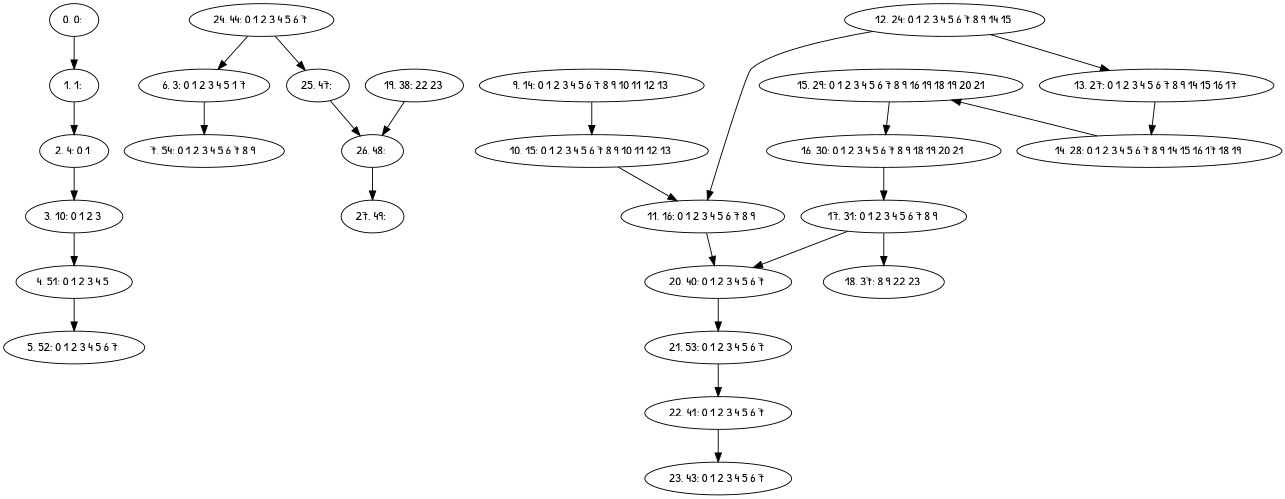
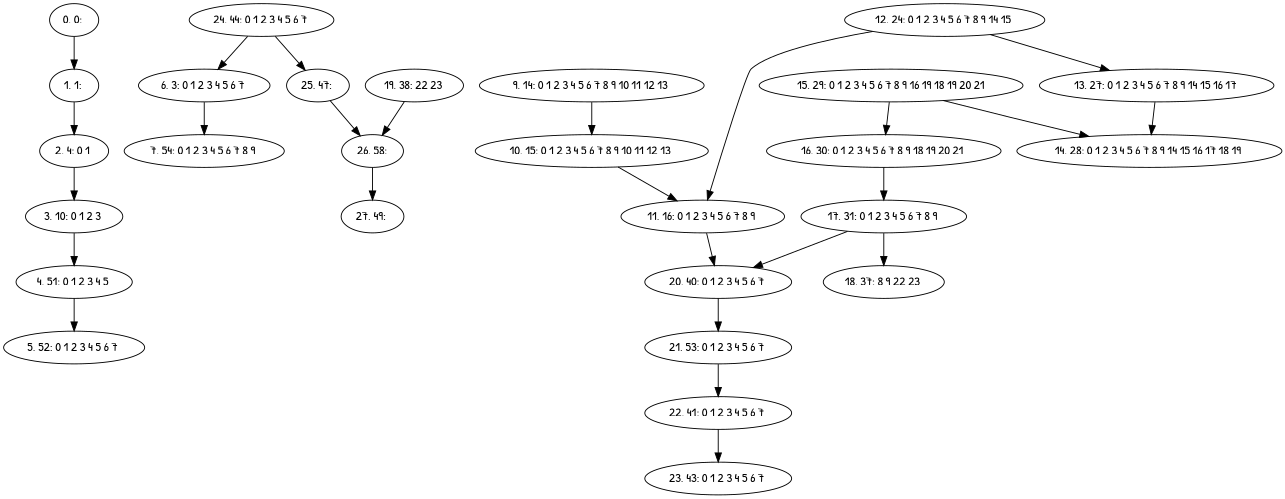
node "6, 3: 0 1 2 3 4 5 1 7": label "6, 3: 0 1 2 3 4 5 1 7" -> "6, 3: 0 1 2 3 4 5 6 7"
edge "14, 28: 0 1 2 3 4 5 6 7 8 9 14 15 16 17 18 19" -> "15, 29: 0 1 2 3 4 5 6 7 8 9 16 19 18 19 20 21": reversed
node "26, 48:": label "26, 48:" -> "26, 58:"
